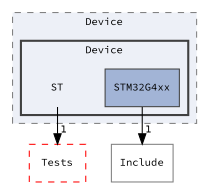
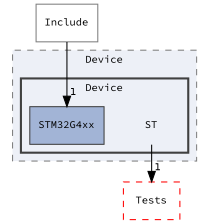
edge "STM32G4xx" -> "Include": reversed
